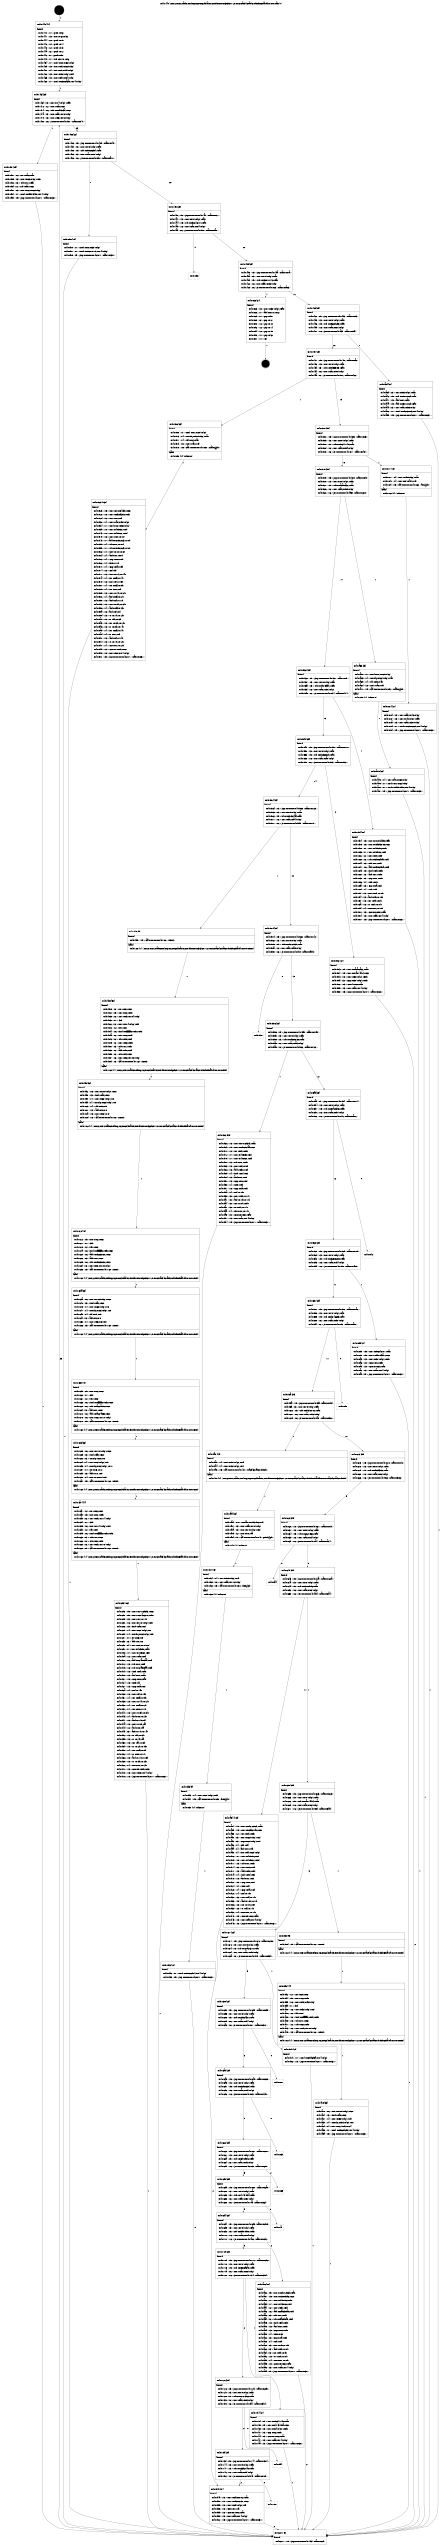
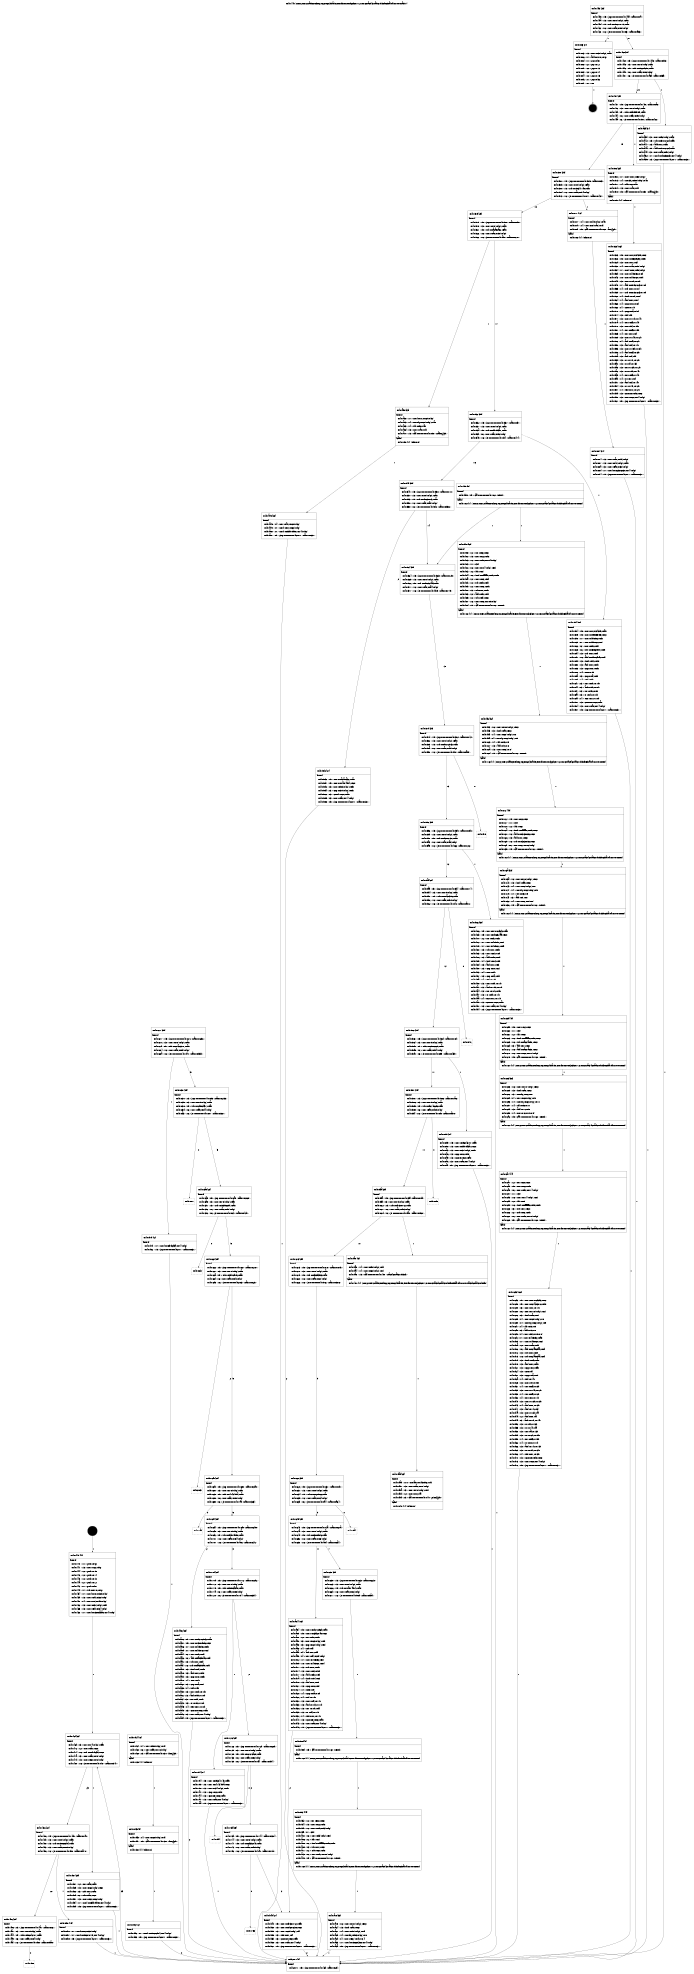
edge "0x40149c [25]" -> "0x4014b5 [25]": removed, label "22"
edge "0x401564 [25]" -> "0x401bb9 [5]": reversed
edge "0x401dad [23]" -> "0x401dc4 [15]": removed, label "1"
edge "0x40165e [25]" -> "0x401677 [25]": removed, label "6"
